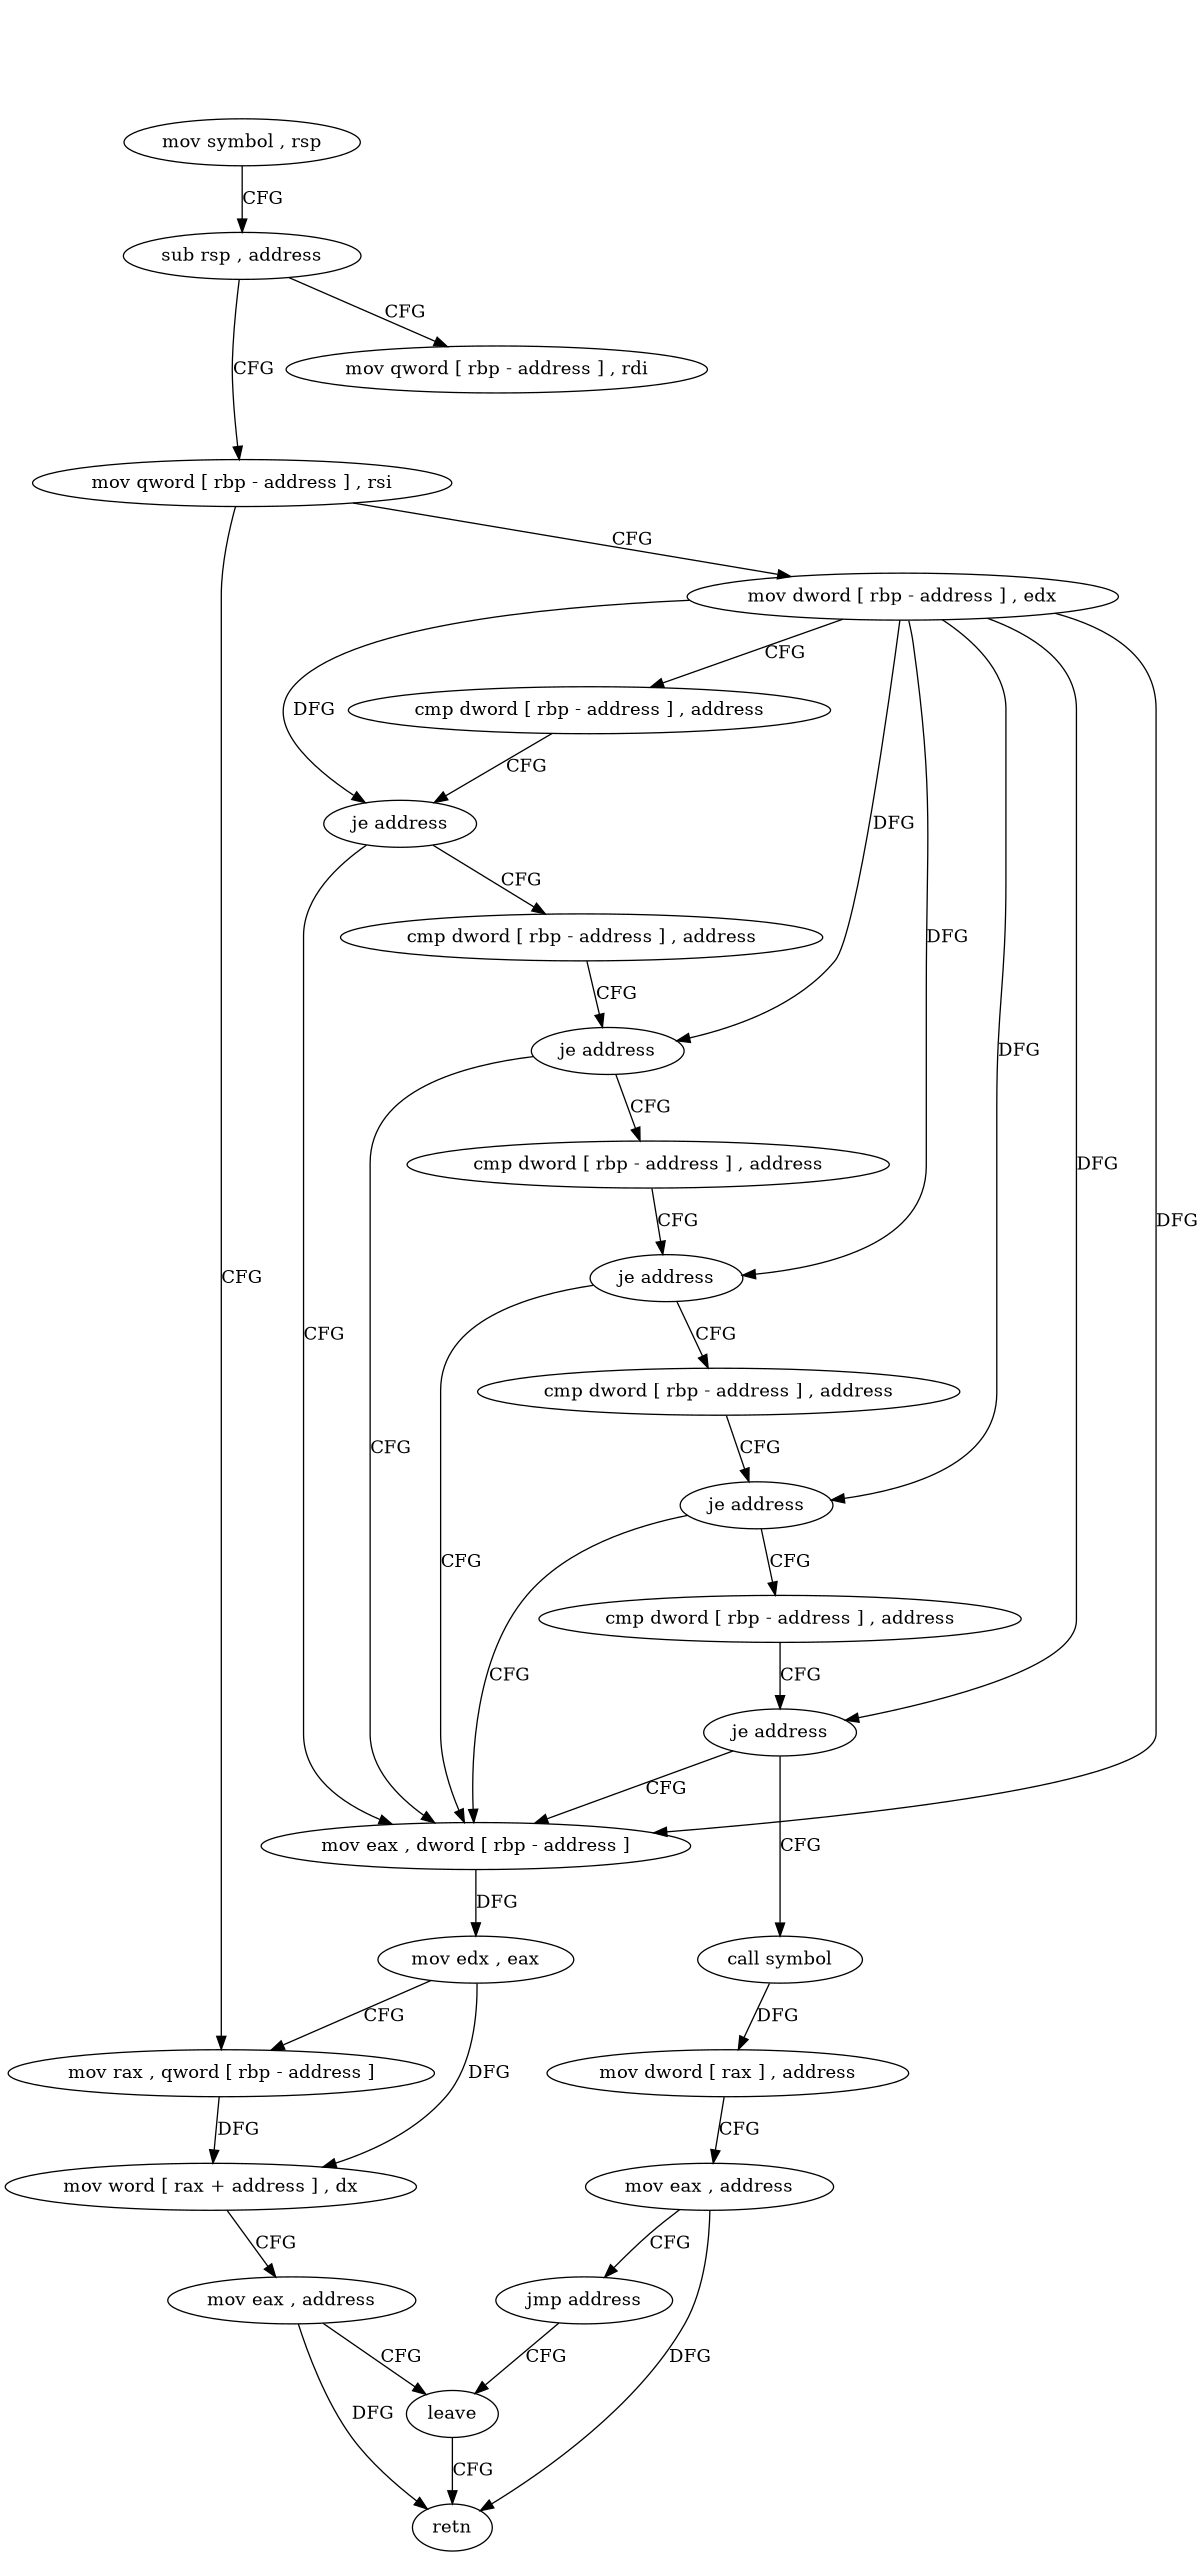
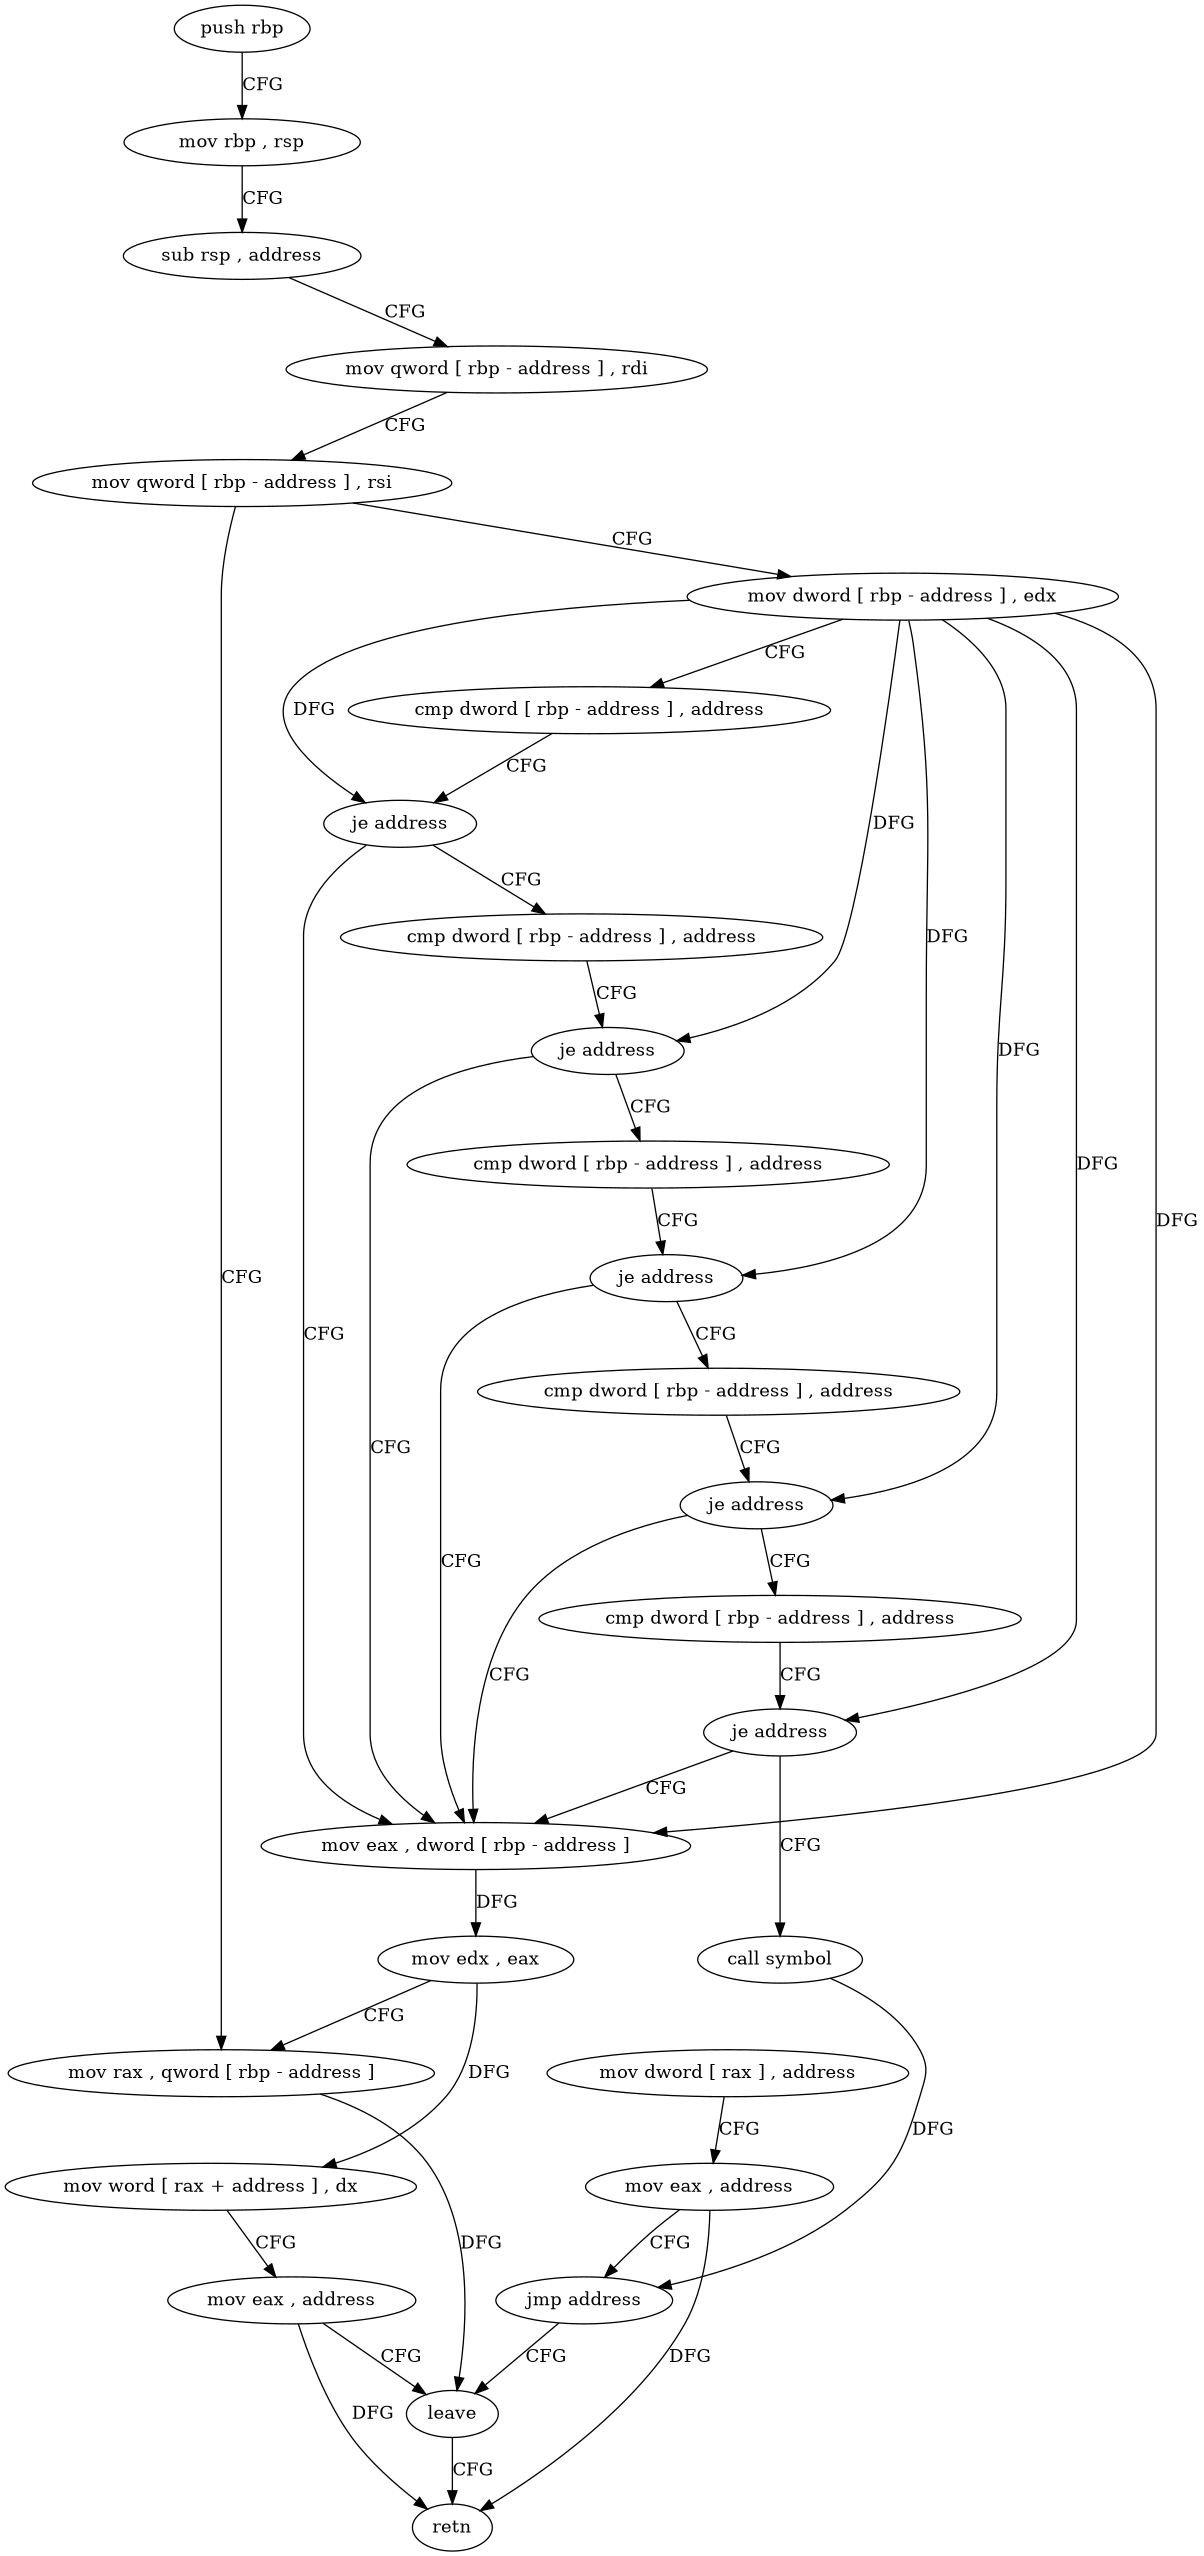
node "push rbp": added
node "mov symbol , rsp": label "mov symbol , rsp" -> "mov rbp , rsp"
edge "sub rsp , address" -> "mov qword [ rbp - address ] , rsi": now "mov qword [ rbp - address ] , rdi" -> "mov qword [ rbp - address ] , rsi"
edge "call symbol" -> "mov dword [ rax ] , address": now "call symbol" -> "jmp address"
edge "mov rax , qword [ rbp - address ]" -> "mov word [ rax + address ] , dx": now "mov rax , qword [ rbp - address ]" -> "leave"
